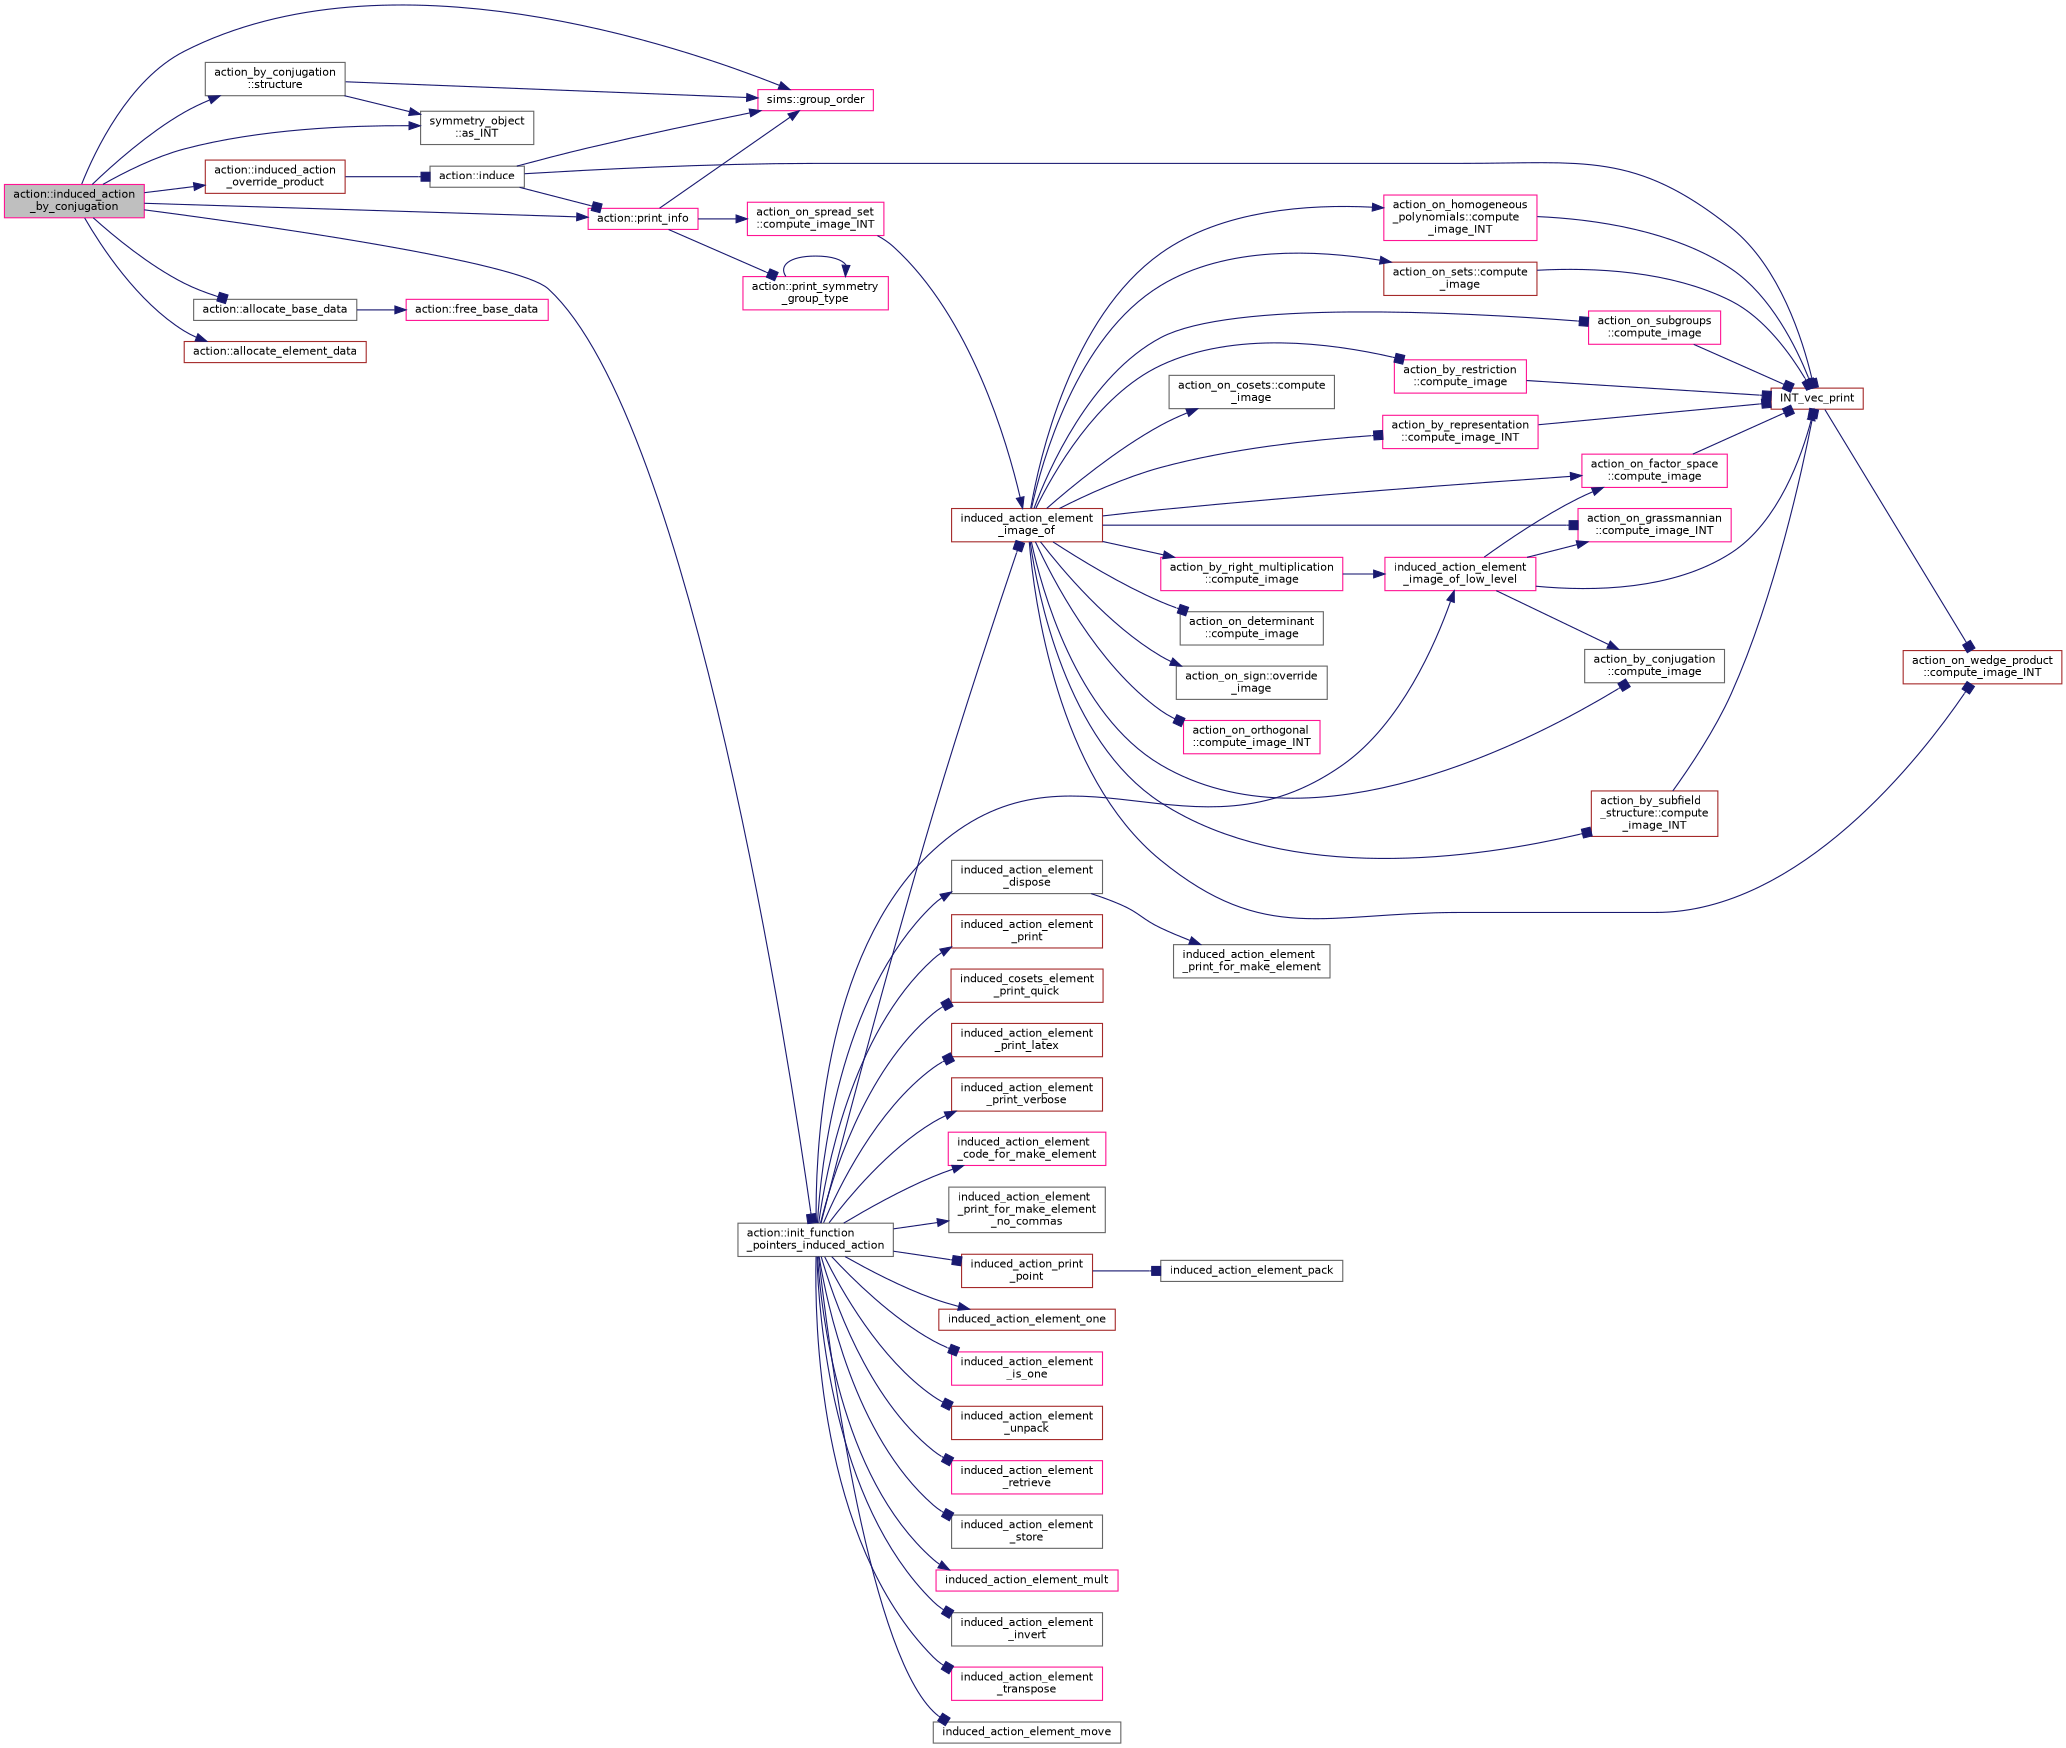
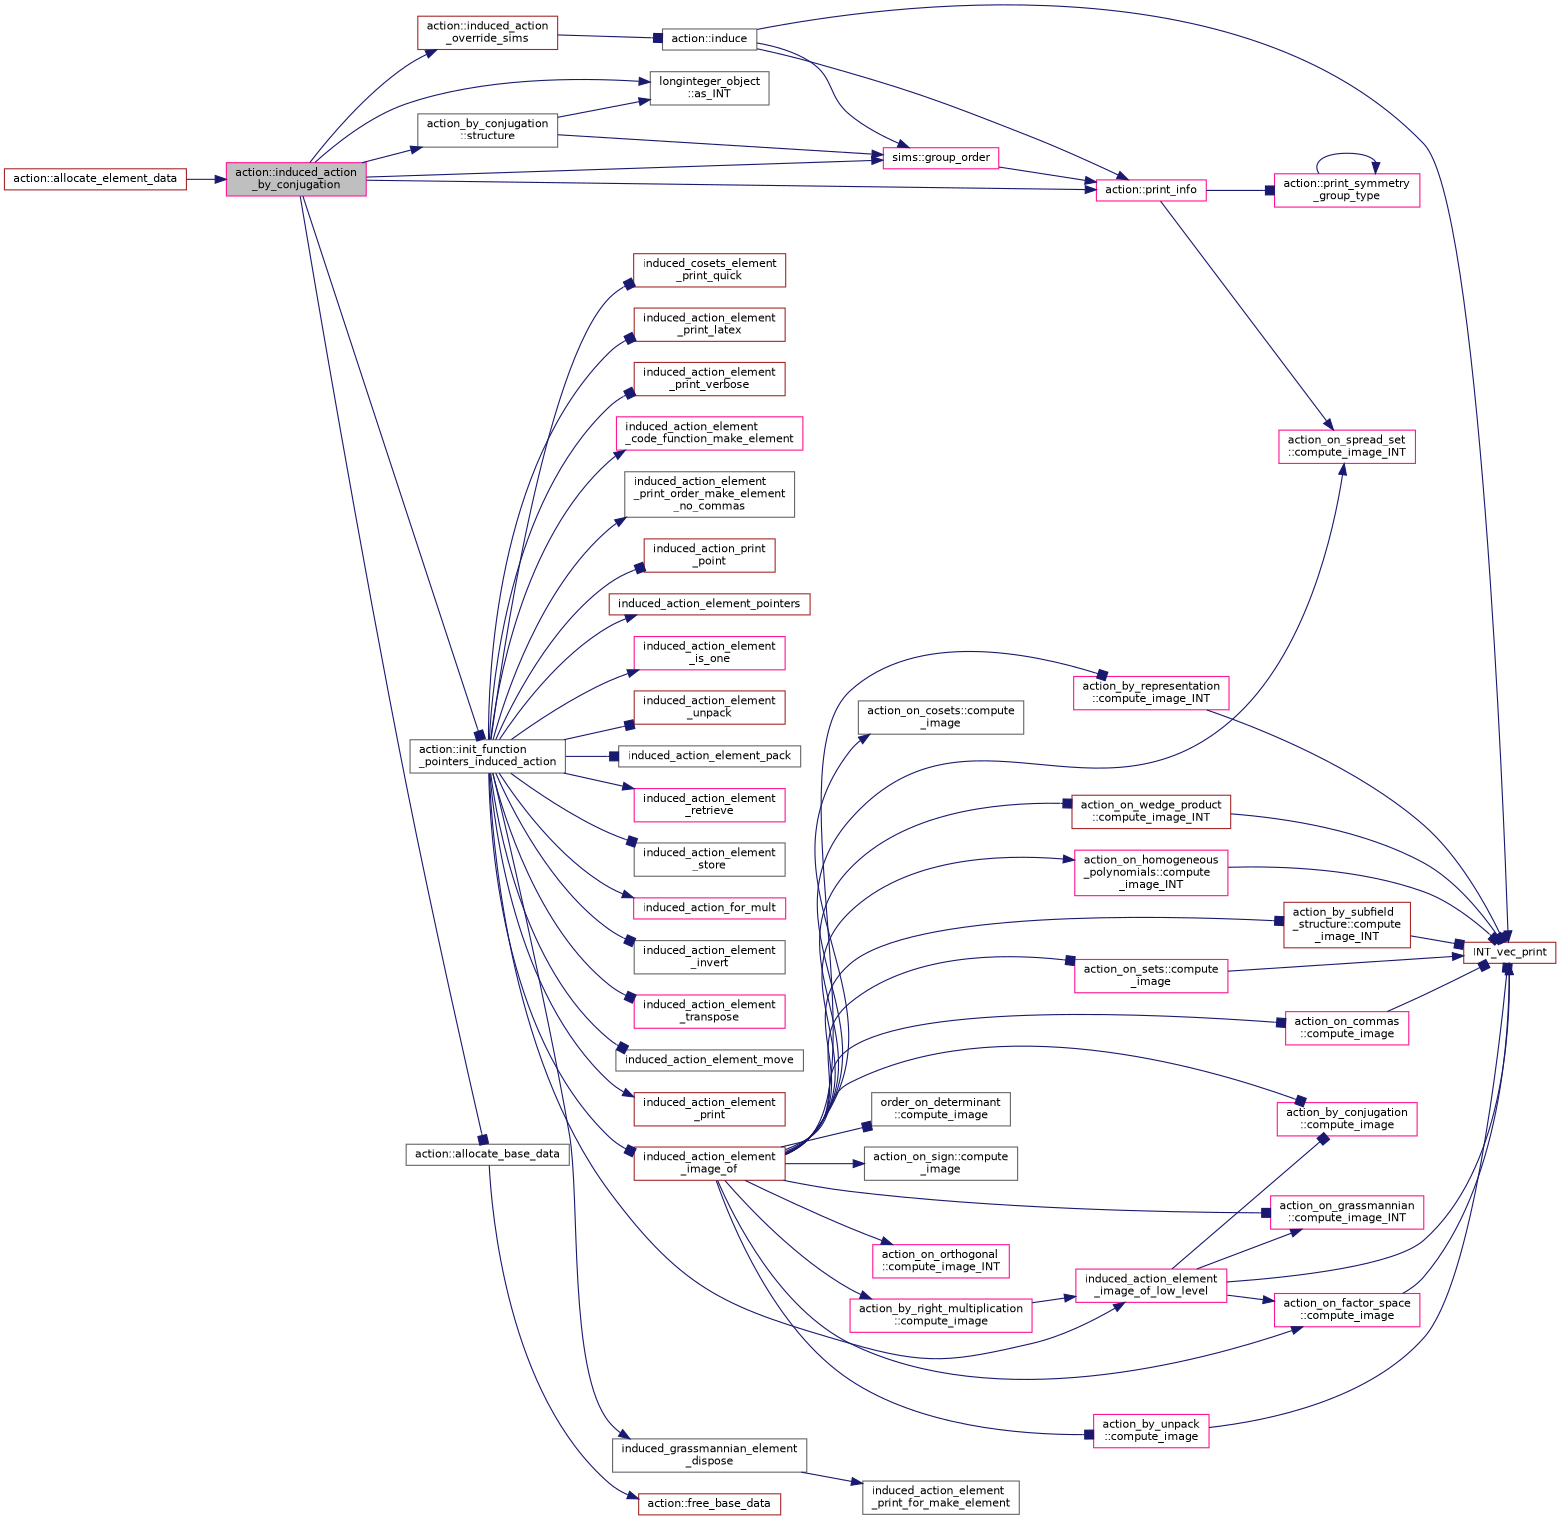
node "symmetry_object ::as_INT": label "symmetry_object ::as_INT" -> "longinteger_object ::as_INT"
edge "action::print_info" -> "sims::group_order": reversed
edge "action::induce" -> "INT_vec_print": arrowhead box -> normal
node "action::induced_action _override_product": label "action::induced_action _override_product" -> "action::induced_action _override_sims"
edge "action::induce" -> "action::print_info": arrowhead box -> normal
node "action_on_sets::compute _image": color brown -> deeppink
edge "action::induced_action _by_conjugation" -> "action::allocate_element_data": reversed
edge "action_on_sets::compute _image" -> "INT_vec_print": arrowhead box -> normal
edge "induced_action_element _image_of" -> "action_on_sets::compute _image": arrowhead normal -> box
node "action::free_base_data": color deeppink -> brown
node "action_on_subgroups ::compute_image": label "action_on_subgroups ::compute_image" -> "action_on_commas ::compute_image"
edge "action_on_spread_set ::compute_image_INT" -> "induced_action_element _image_of": reversed
node "action_by_restriction ::compute_image": label "action_by_restriction ::compute_image" -> "action_by_unpack ::compute_image"
edge "action_on_factor_space ::compute_image" -> "INT_vec_print": arrowhead box -> normal
edge "INT_vec_print" -> "action_on_wedge_product ::compute_image_INT": reversed
edge "induced_action_element _image_of_low_level" -> "action_by_conjugation ::compute_image": arrowhead normal -> box
node "action_on_determinant ::compute_image": label "action_on_determinant ::compute_image" -> "order_on_determinant ::compute_image"
edge "induced_action_element _image_of" -> "action_on_orthogonal ::compute_image_INT": arrowhead box -> normal
node "action_by_conjugation ::compute_image": color gray40 -> deeppink
node "action_on_sign::override _image": label "action_on_sign::override _image" -> "action_on_sign::compute _image"
node "induced_action_element _dispose": label "induced_action_element _dispose" -> "induced_grassmannian_element _dispose"
node "induced_action_element _code_for_make_element": label "induced_action_element _code_for_make_element" -> "induced_action_element _code_function_make_element"
edge "action::init_function _pointers_induced_action" -> "induced_action_element _print_verbose": arrowhead normal -> box
node "induced_action_element _print_for_make_element _no_commas": label "induced_action_element _print_for_make_element _no_commas" -> "induced_action_element _print_order_make_element _no_commas"
edge "induced_action_print _point" -> "induced_action_element_pack": now "action::init_function _pointers_induced_action" -> "induced_action_element_pack"
edge "action::init_function _pointers_induced_action" -> "induced_action_element _is_one": arrowhead box -> normal
node "induced_action_element_one": label "induced_action_element_one" -> "induced_action_element_pointers"
edge "action::init_function _pointers_induced_action" -> "induced_action_element _retrieve": arrowhead box -> normal
node "induced_action_element_mult": label "induced_action_element_mult" -> "induced_action_for_mult"
